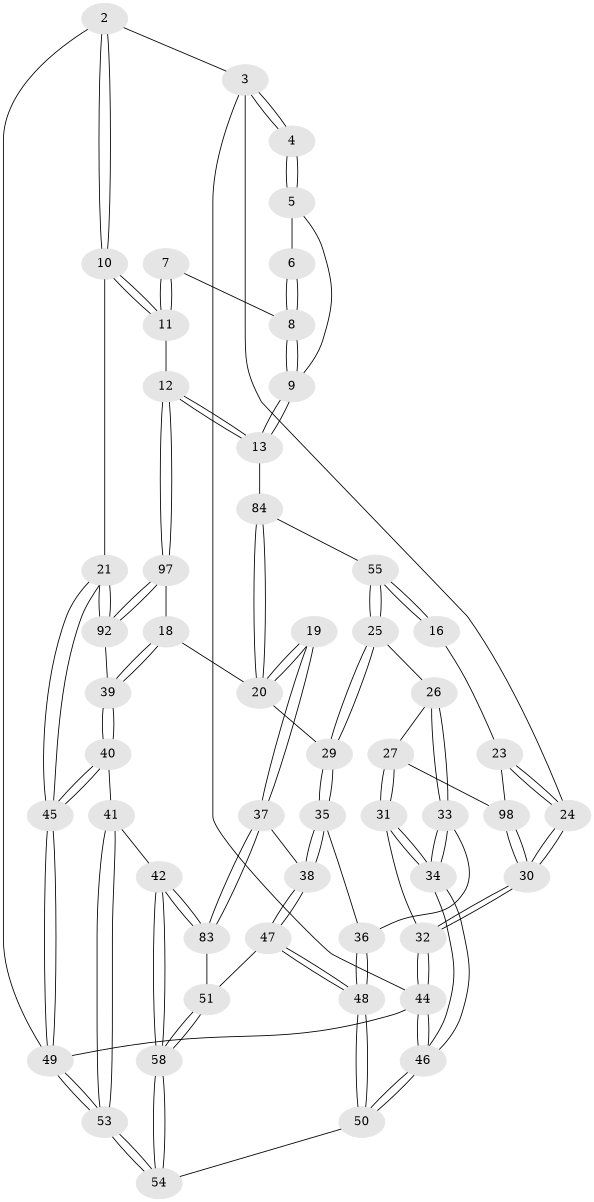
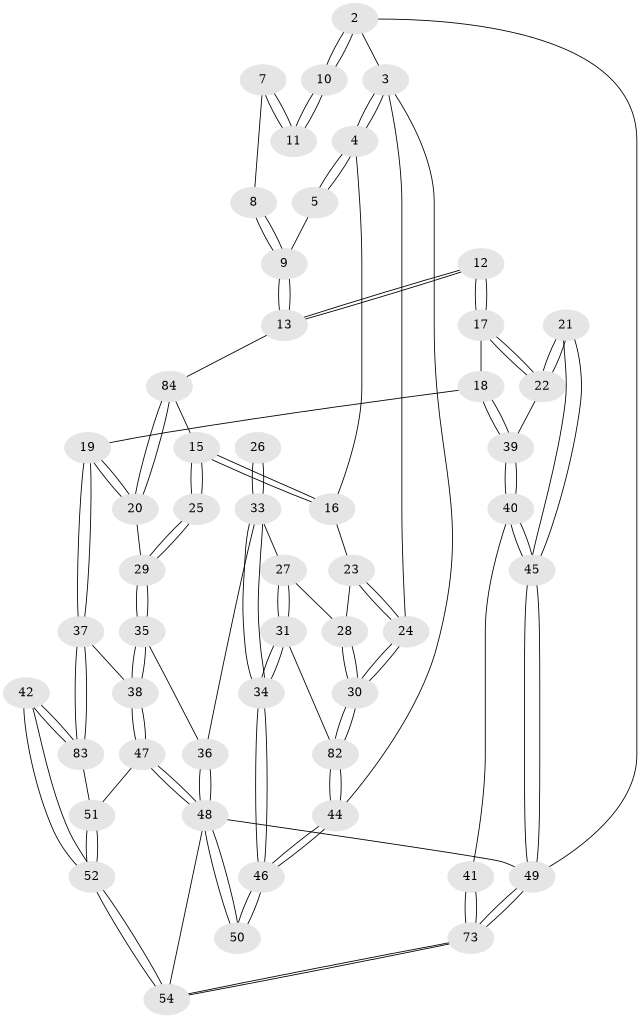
node "6": removed
edge "4" -- "16": added
edge "11" -- "12": removed
edge "10" -- "21": removed
node "97": label "97" -> "17"
node "55": label "55" -> "15"
node "92": label "92" -> "22"
edge "18" -- "20": now "18" -- "19"
edge "25" -- "26": removed
edge "26" -- "27": now "33" -- "27"
node "98": label "98" -> "28"
edge "41" -- "42": removed
node "32": label "32" -> "82"
edge "44" -- "49": now "48" -- "49"
node "58": label "58" -> "52"
node "53": label "53" -> "73"
edge "50" -- "54": now "48" -- "54"
